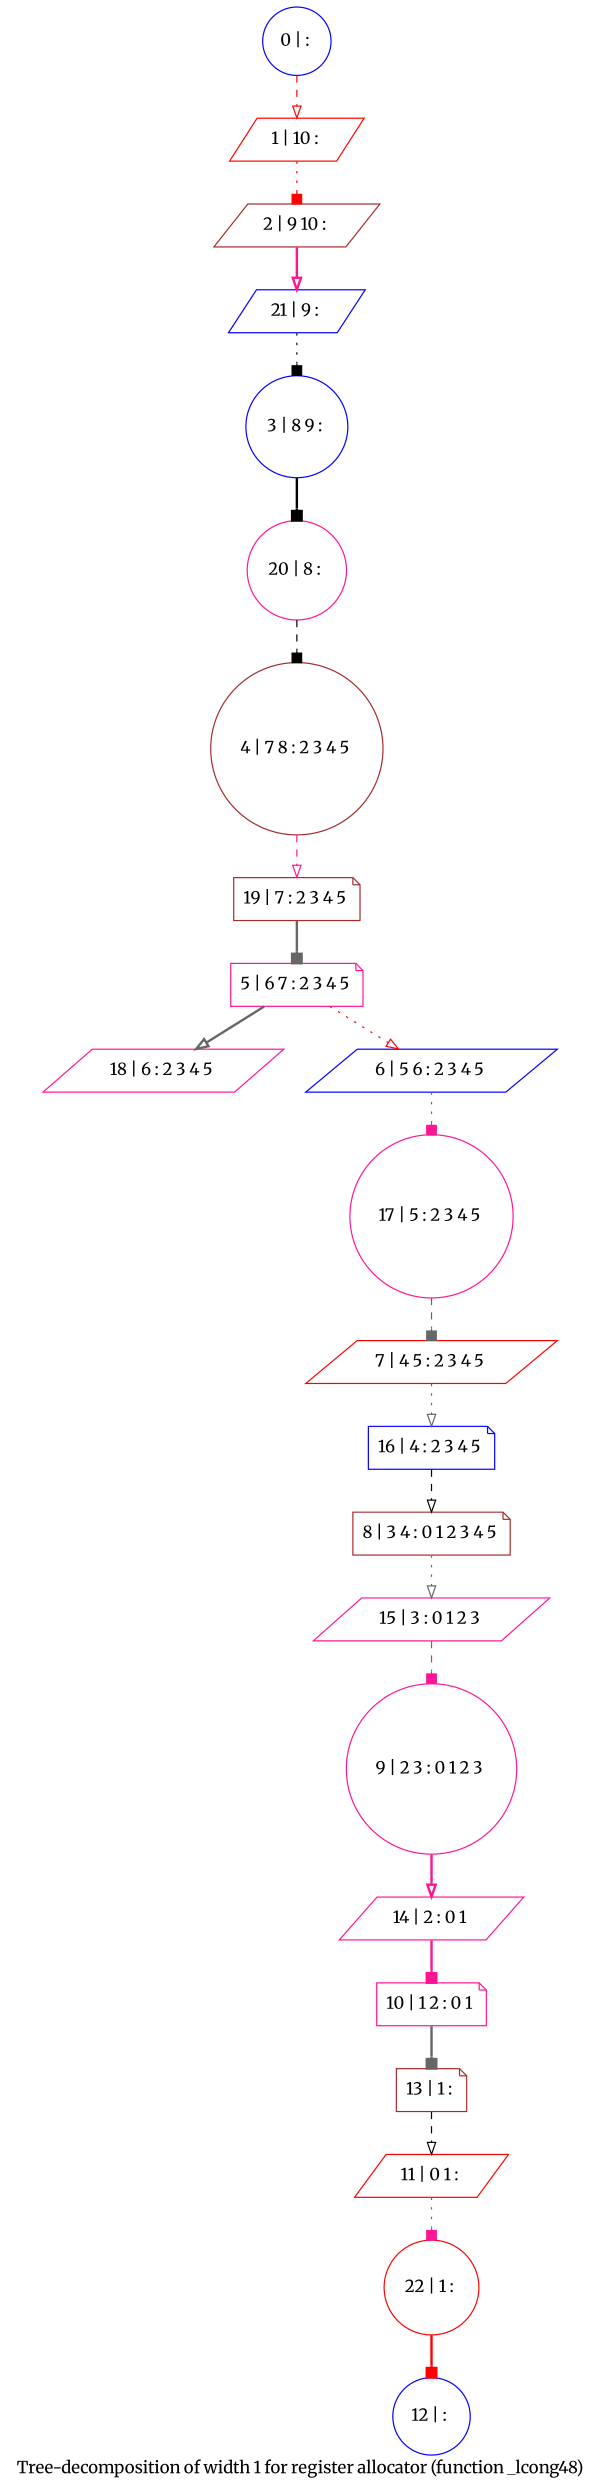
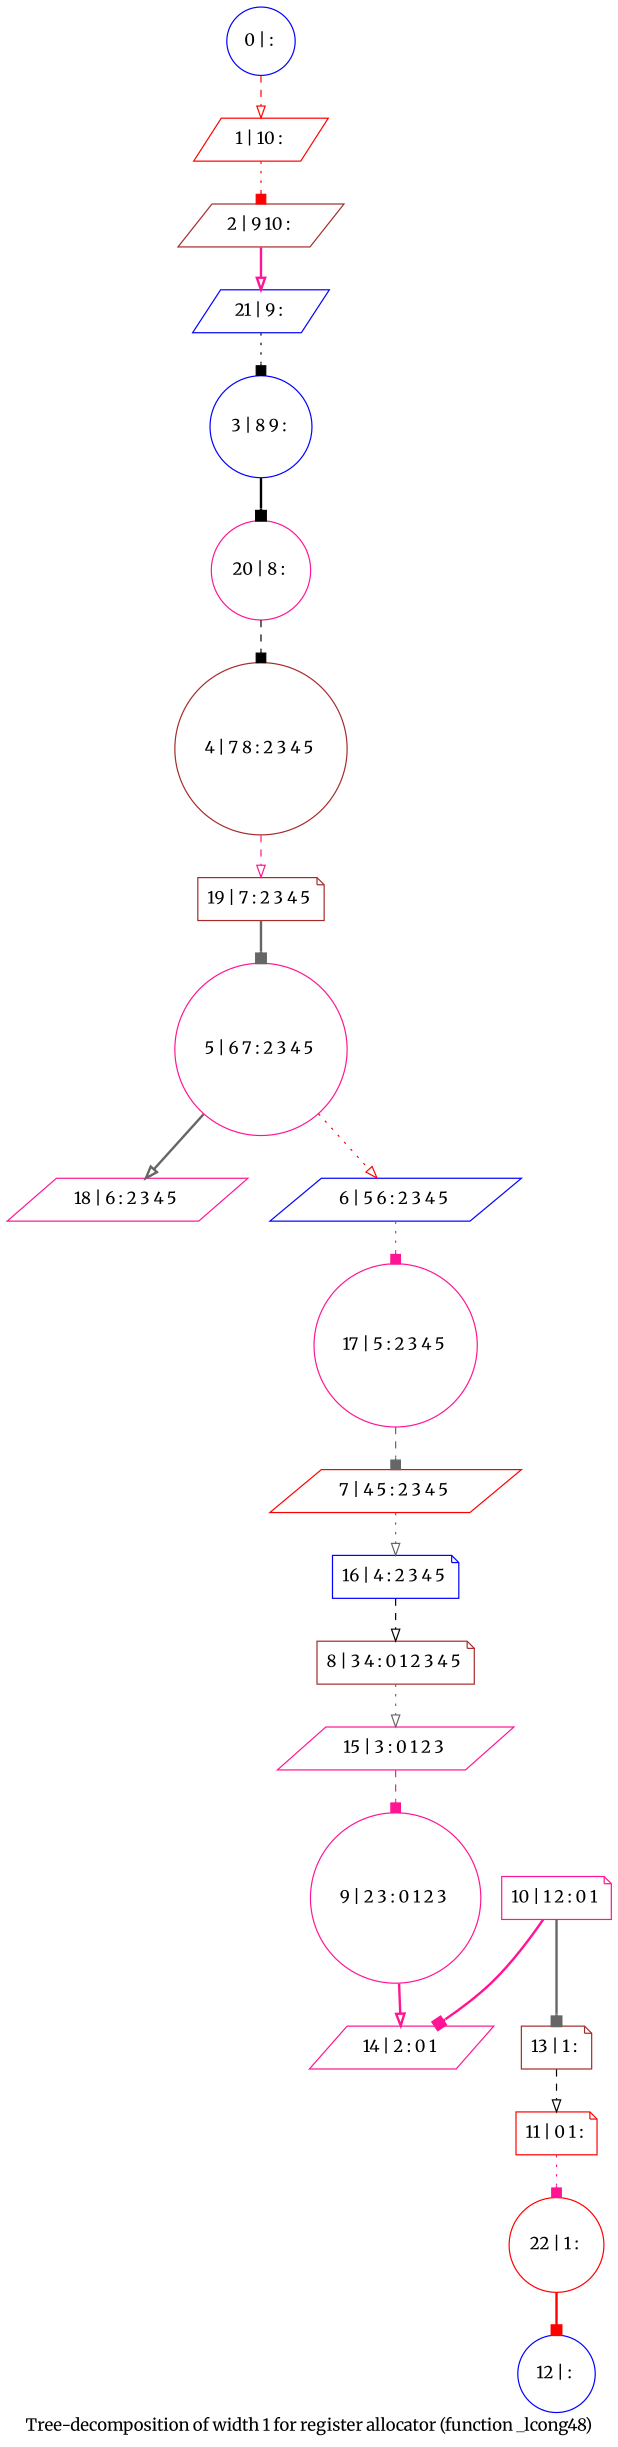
node "5 | 6 7 : 2 3 4 5": shape note -> circle
edge "14 | 2 : 0 1" -> "10 | 1 2 : 0 1": reversed
node "11 | 0 1 :": shape parallelogram -> note
